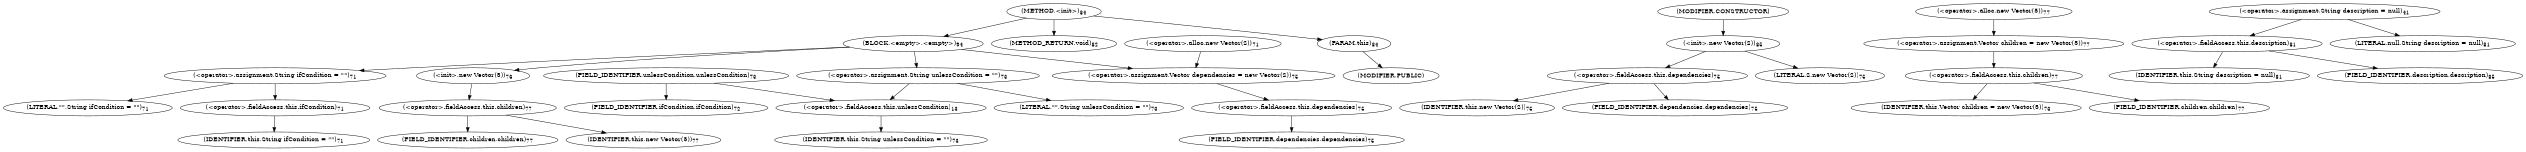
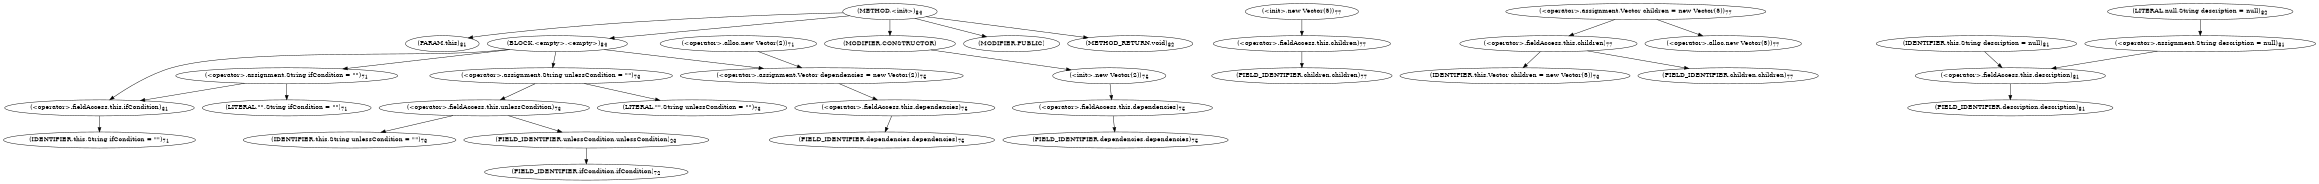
node "(<operator>.assignment,String description = null)": text "41" -> "81"
edge "(METHOD,<init>)" -> "(MODIFIER,CONSTRUCTOR)": added
edge "(<operator>.alloc,new Vector(5))" -> "(<operator>.assignment,Vector children = new Vector(5))": reversed
edge "(<operator>.assignment,String description = null)" -> "(LITERAL,null,String description = null)": reversed
node "(BLOCK,<empty>,<empty>)": text "94" -> "84"
node "(PARAM,this)": text "84" -> "81"
node "(<init>,new Vector(2))": text "85" -> "75"
node "(LITERAL,null,String description = null)": text "81" -> "82"
edge "(BLOCK,<empty>,<empty>)" -> "(<init>,new Vector(5))": now "(BLOCK,<empty>,<empty>)" -> "(<operator>.fieldAccess,this.ifCondition)"
edge "(PARAM,this)" -> "(MODIFIER,PUBLIC)": now "(METHOD,<init>)" -> "(MODIFIER,PUBLIC)"
edge "(<operator>.fieldAccess,this.description)" -> "(IDENTIFIER,this,String description = null)": reversed
node "(<init>,new Vector(5))": text "76" -> "77"
node "(FIELD_IDENTIFIER,unlessCondition,unlessCondition)": text "73" -> "23"
node "(FIELD_IDENTIFIER,description,description)": text "85" -> "81"
node "(LITERAL,2,new Vector(2))": removed
edge "(FIELD_IDENTIFIER,unlessCondition,unlessCondition)" -> "(<operator>.fieldAccess,this.unlessCondition)": reversed
node "(<operator>.fieldAccess,this.ifCondition)": text "71" -> "31"
node "(<operator>.fieldAccess,this.unlessCondition)": text "13" -> "73"
node "(IDENTIFIER,this,new Vector(2))": removed
node "(IDENTIFIER,this,new Vector(5))": removed
